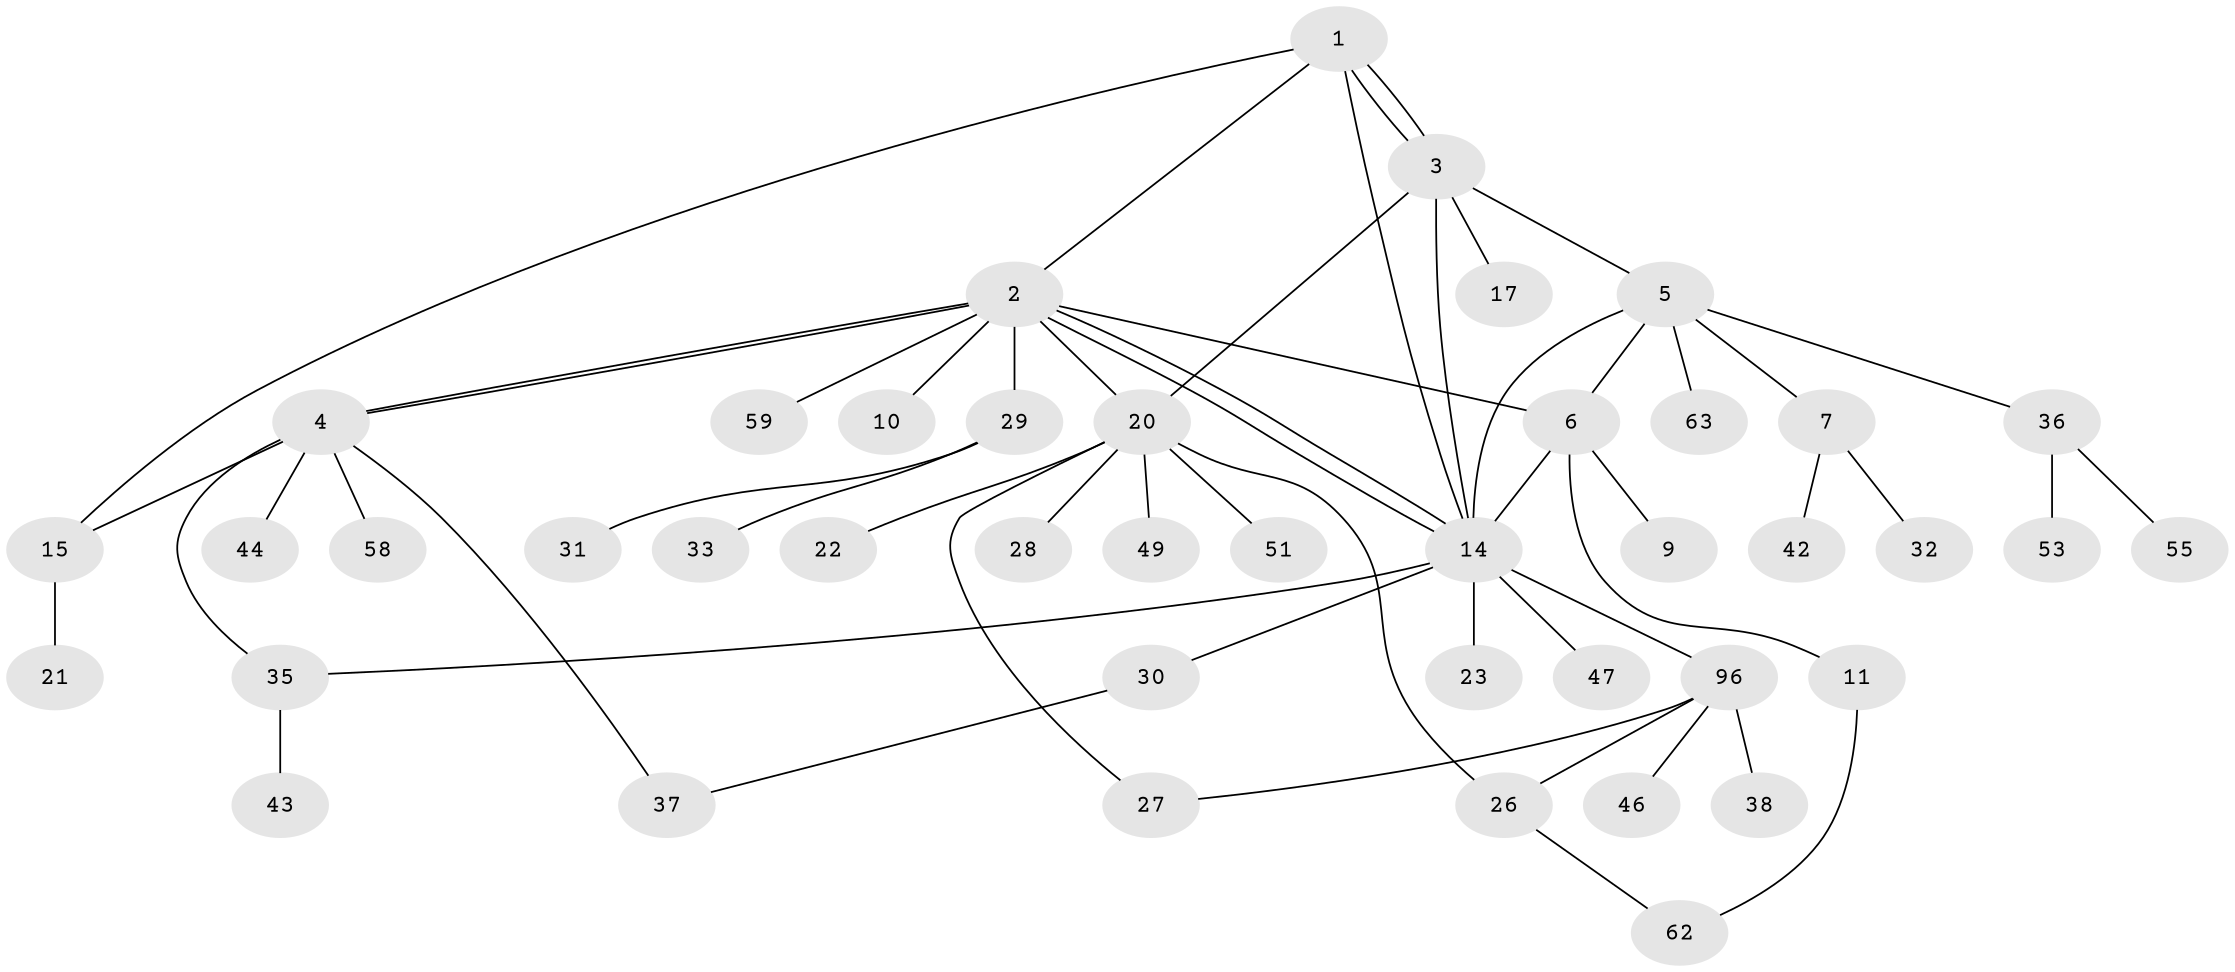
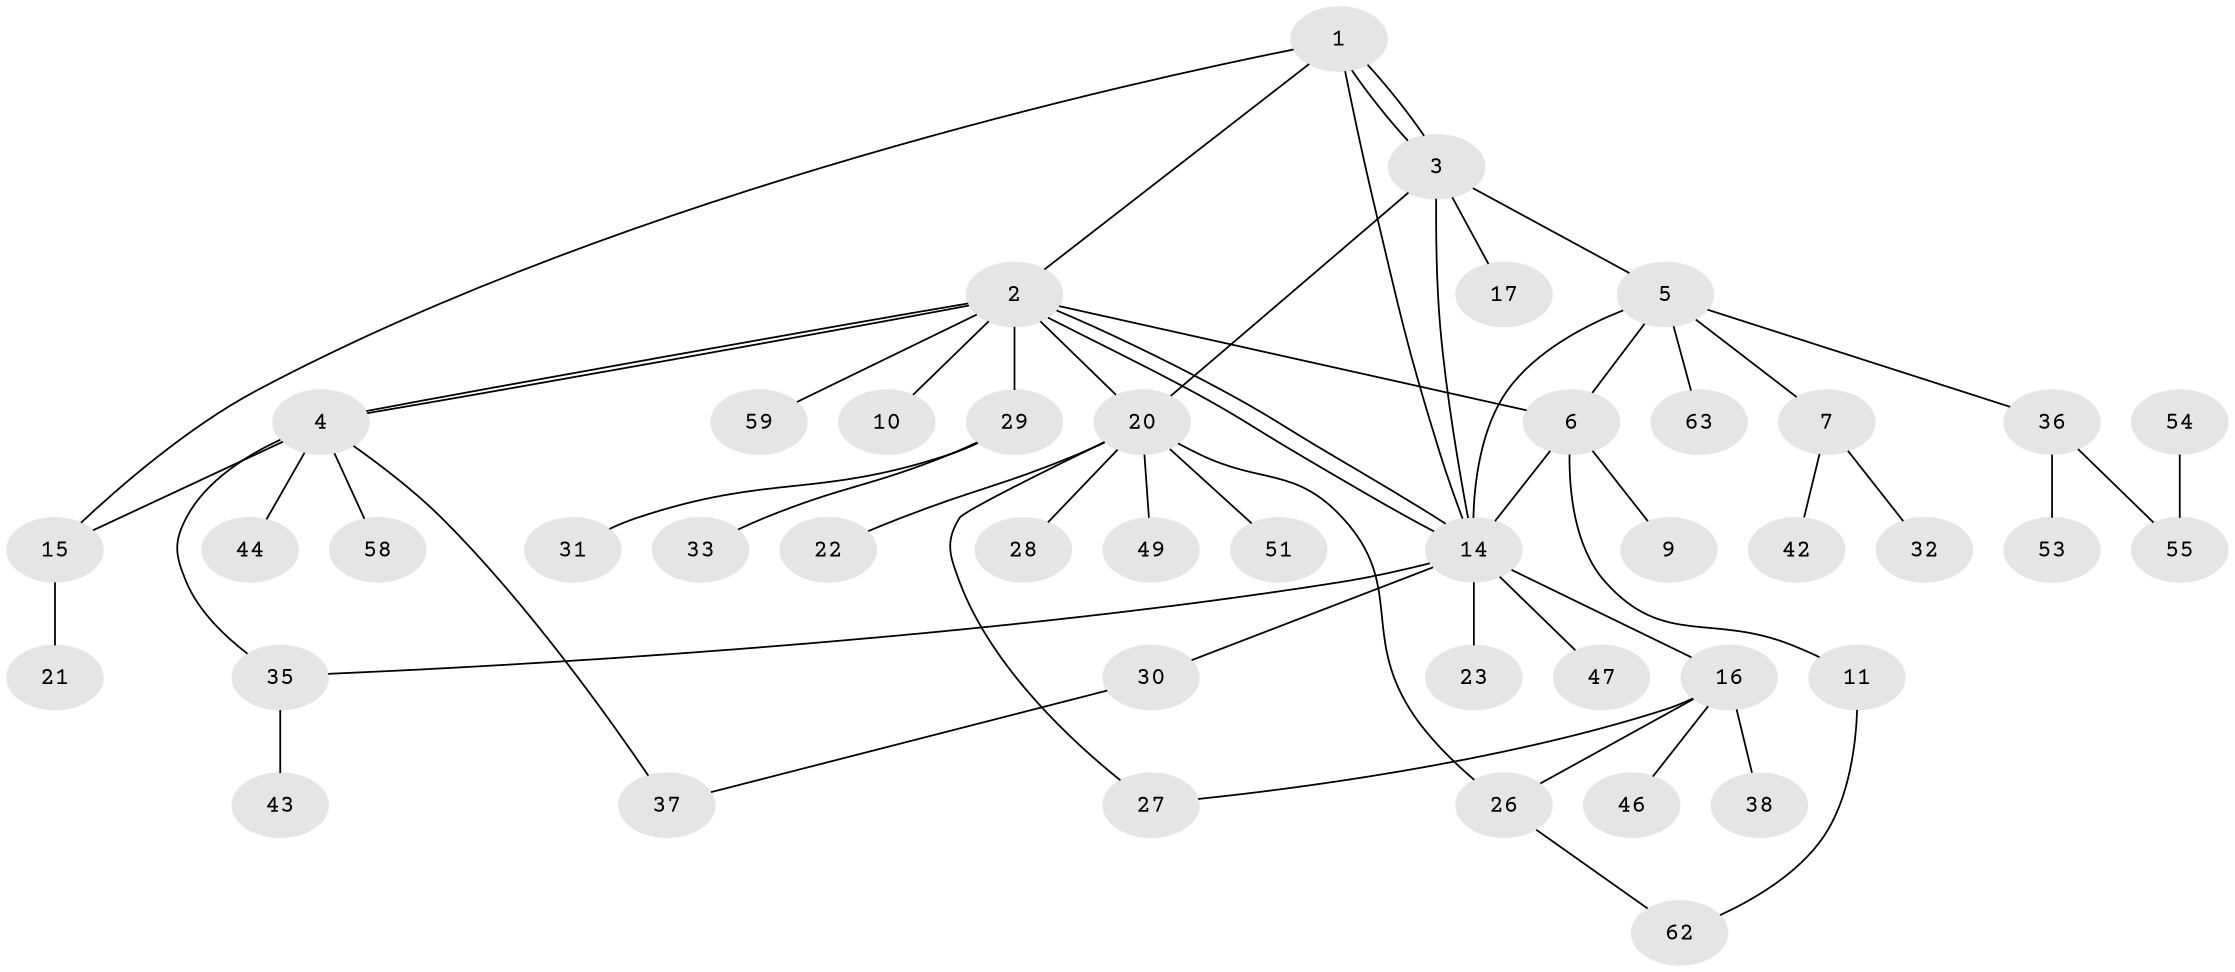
node "54": added
node "96": label "96" -> "16"
